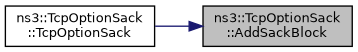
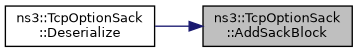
node "ns3::TcpOptionSack ::TcpOptionSack": label "ns3::TcpOptionSack ::TcpOptionSack" -> "ns3::TcpOptionSack ::Deserialize"
